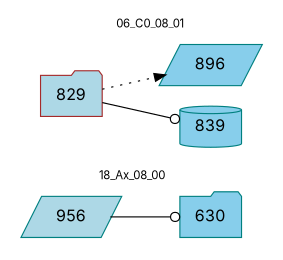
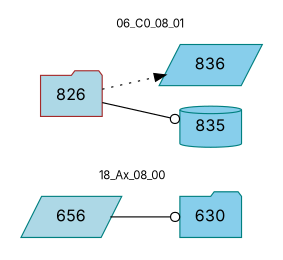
node "896": label "896" -> "836"
node "829": label "829" -> "826"
node "839": label "839" -> "835"
node "956": label "956" -> "656"
